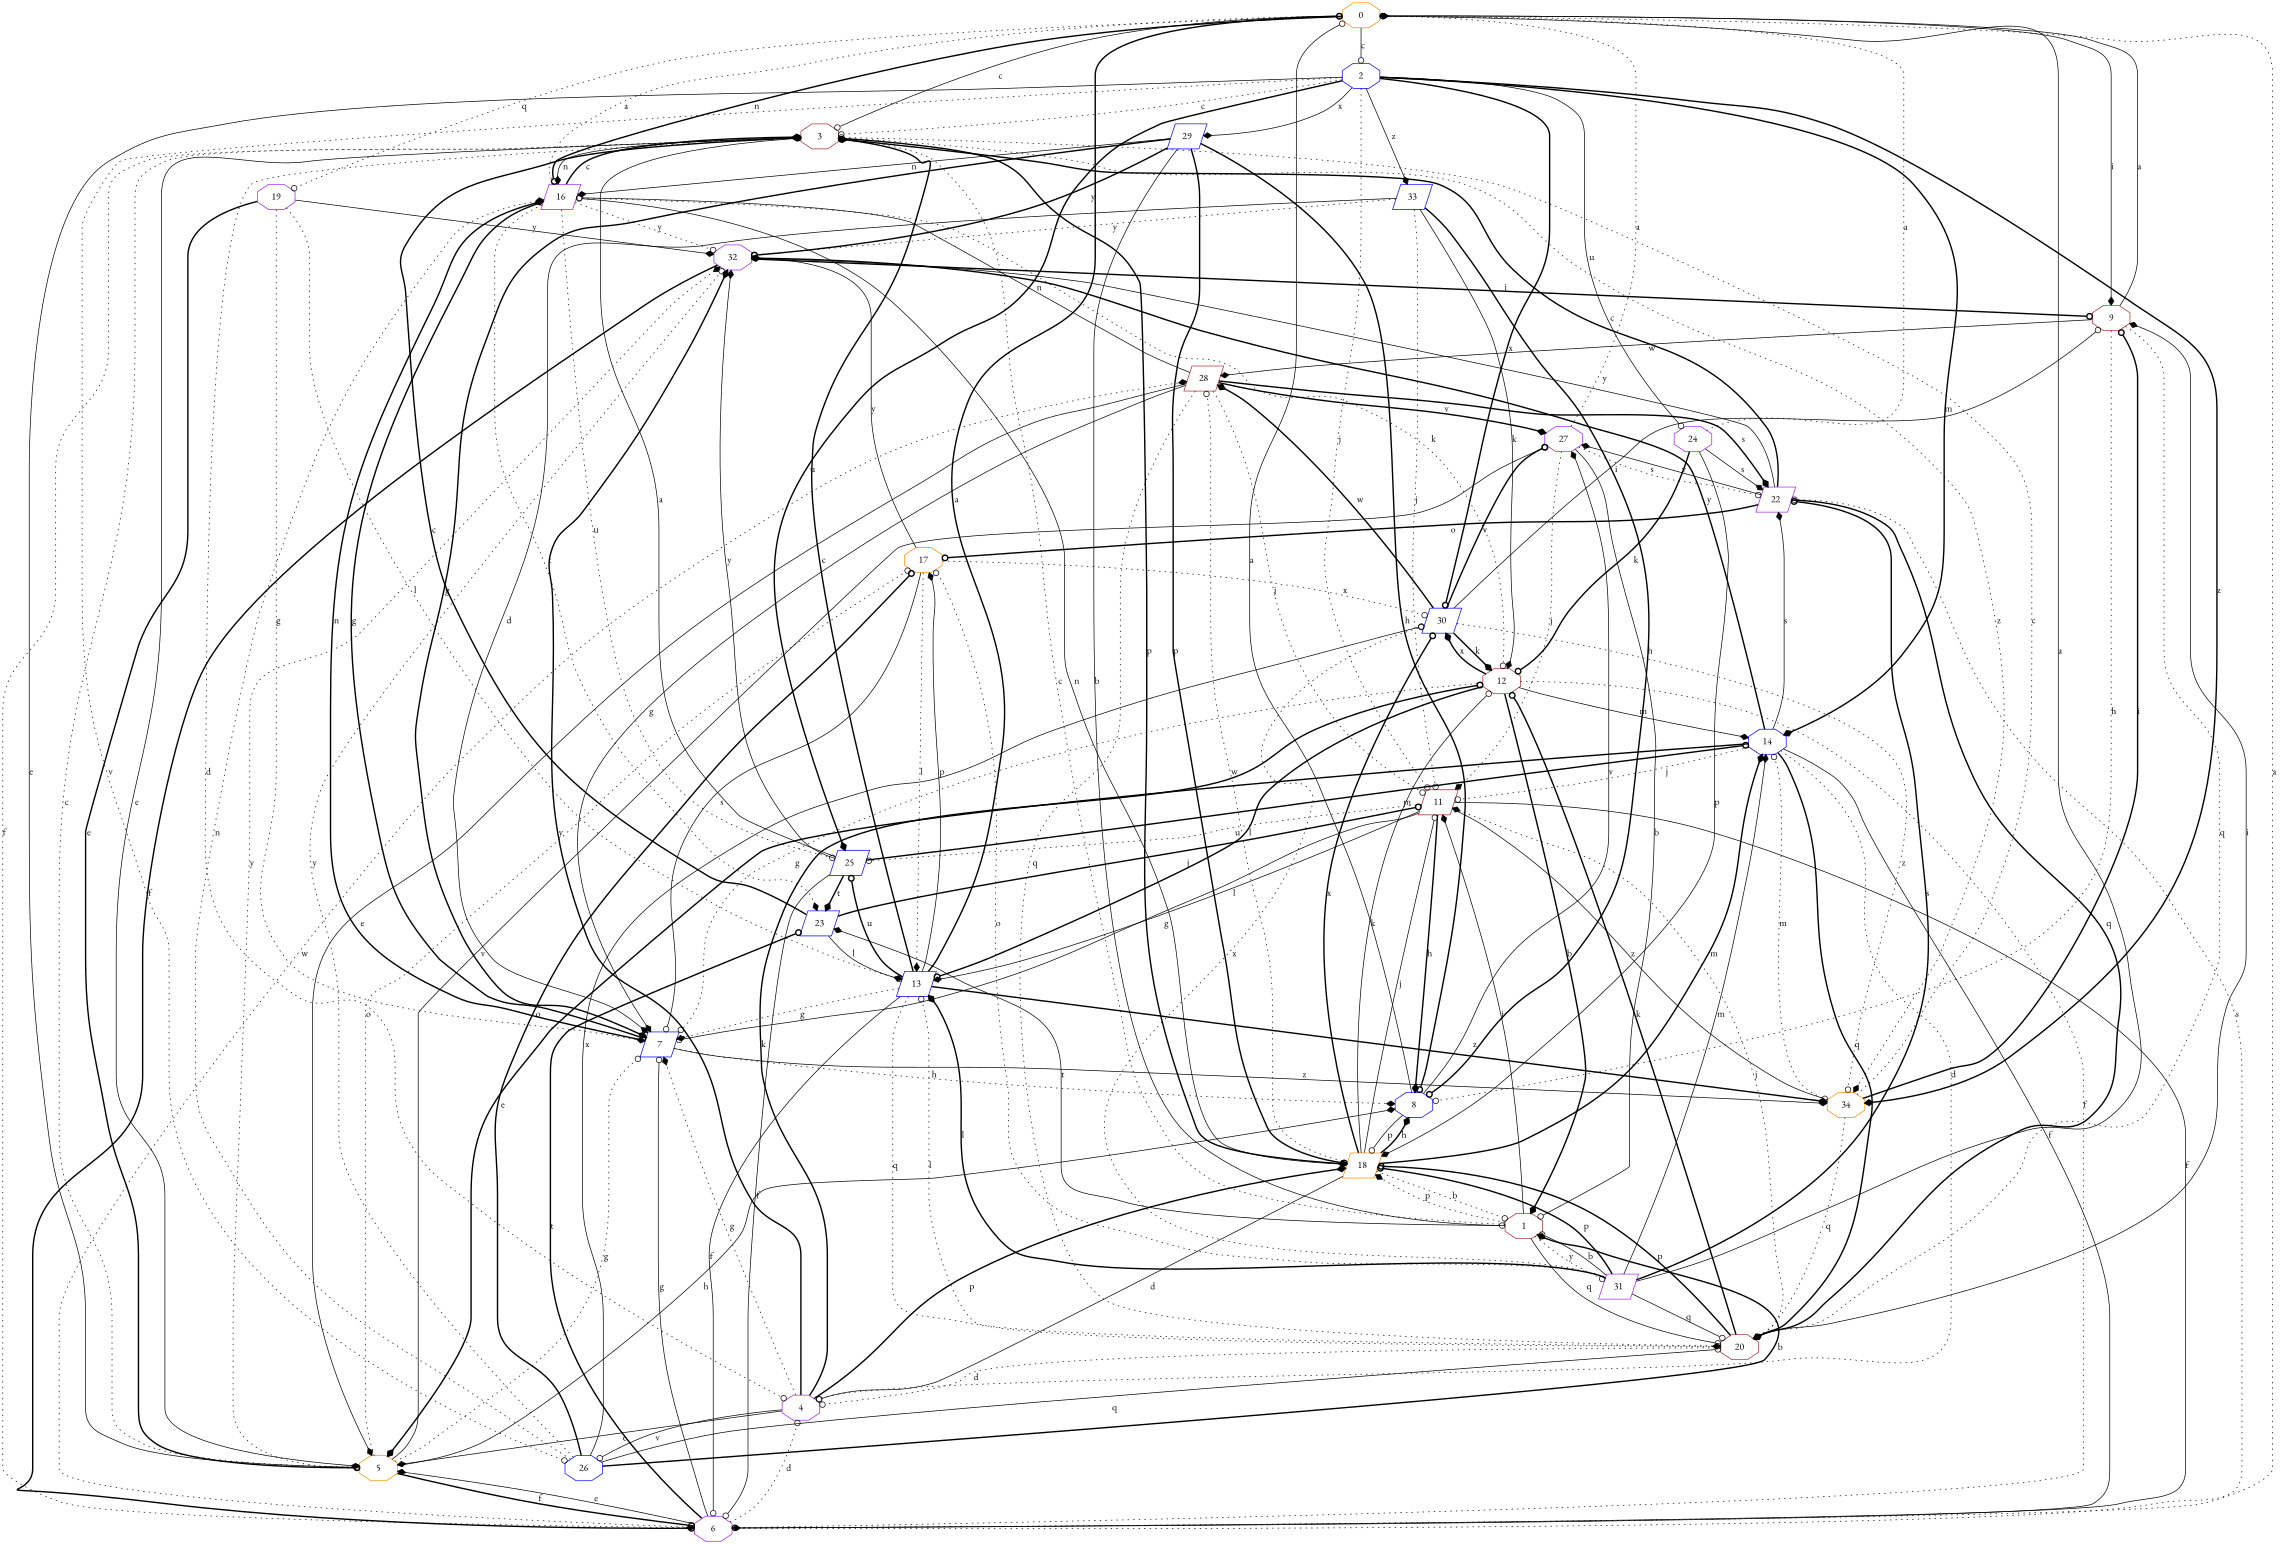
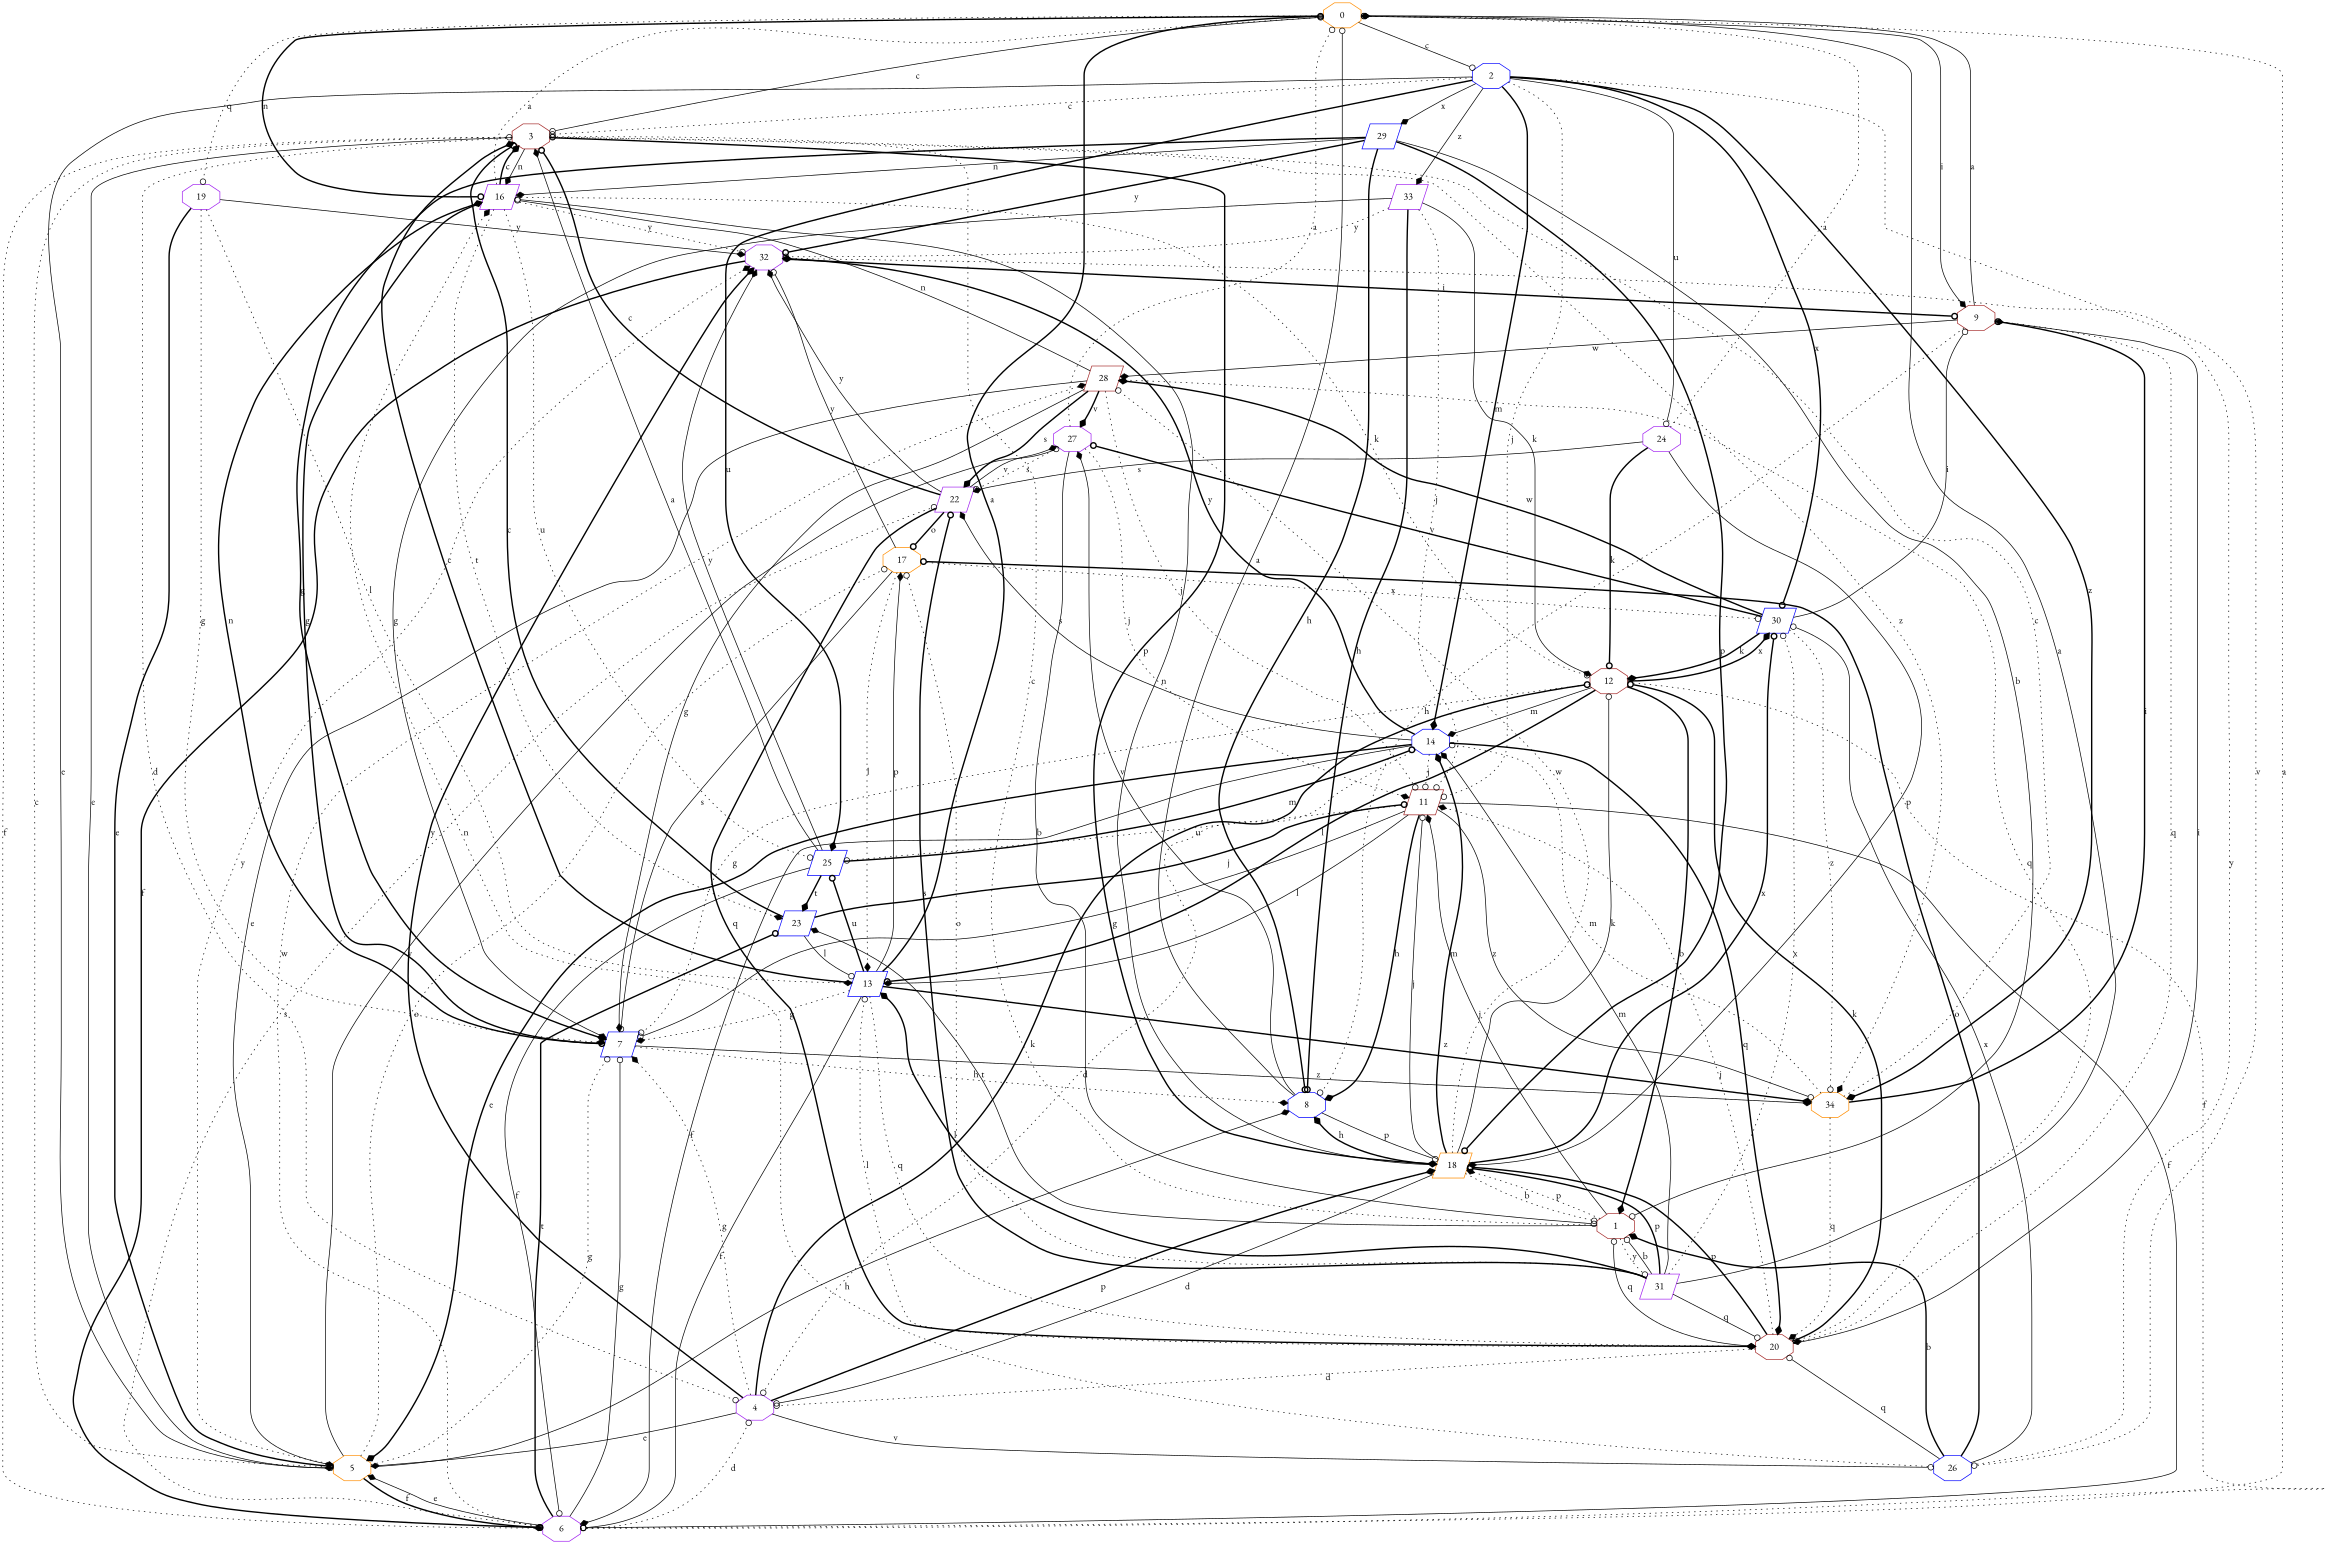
node "33": color blue -> purple
edge "33" -> "7": label "d" -> "g"
edge "1" -> "20": reversed
